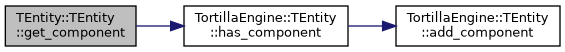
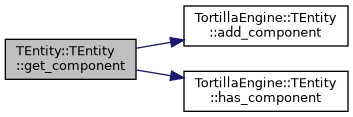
edge "TortillaEngine::TEntity ::has_component" -> "TortillaEngine::TEntity ::add_component": now "TEntity::TEntity ::get_component" -> "TortillaEngine::TEntity ::add_component"
